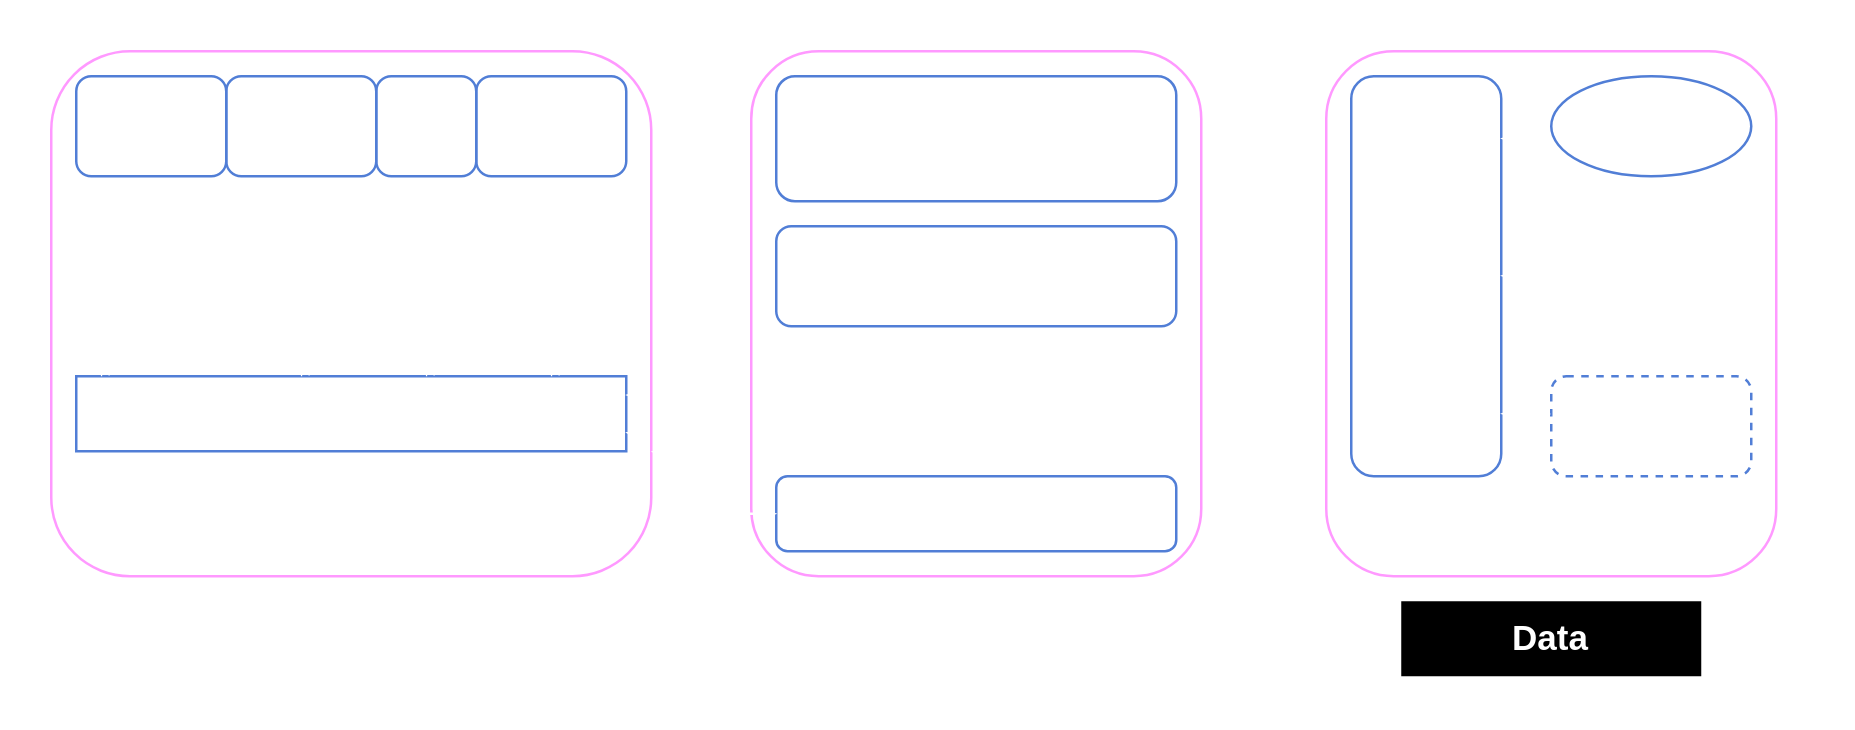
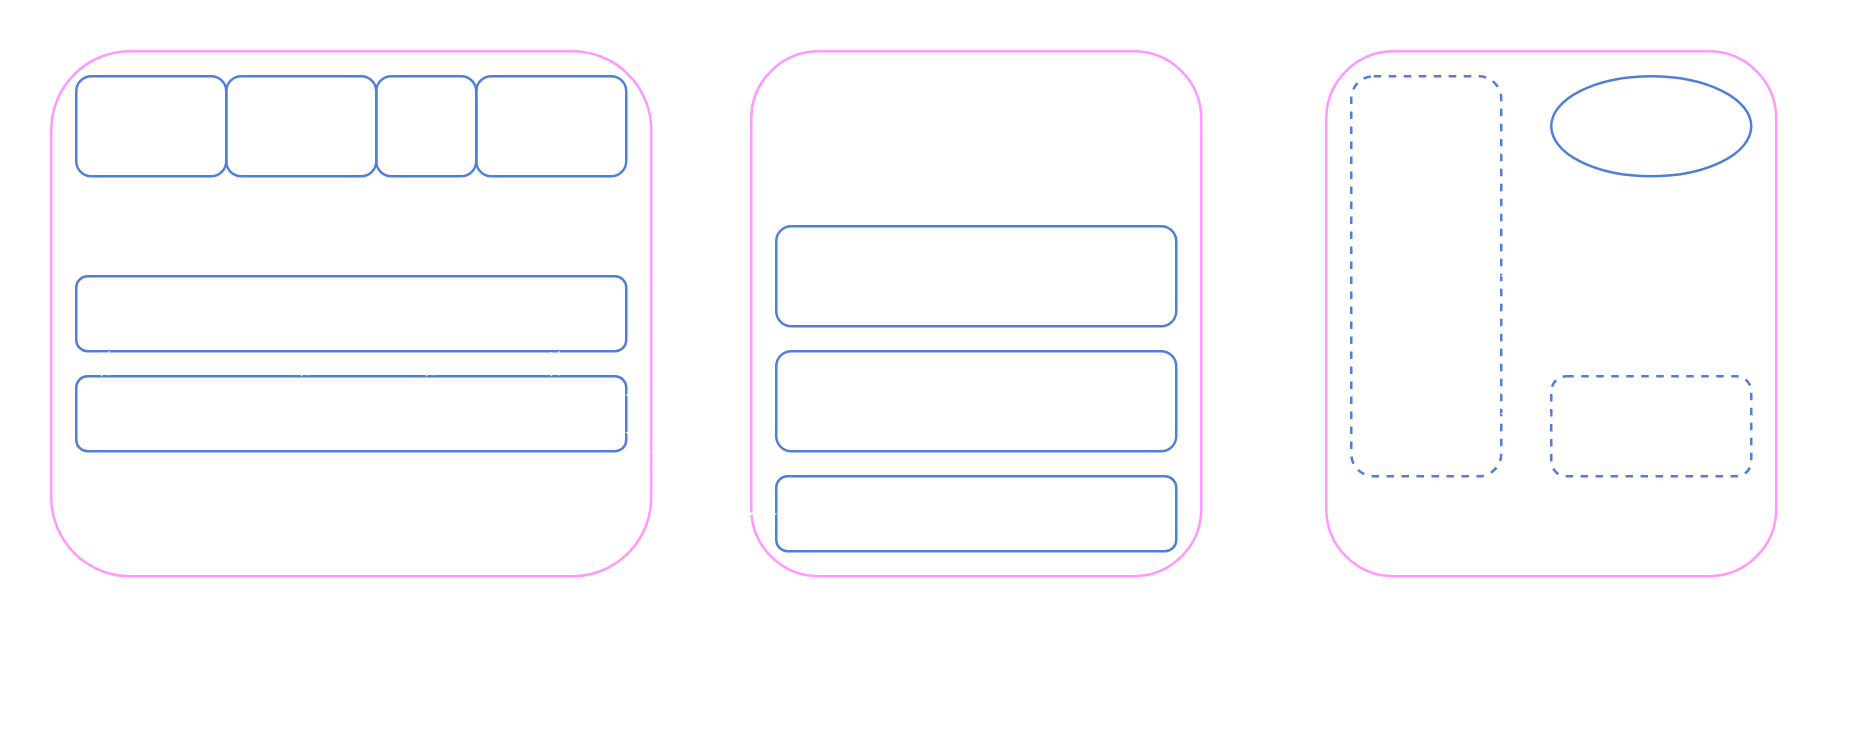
node "Rendering Service": removed
node "Mapping tool": style solid -> dashed
node "Encoder / Decoder": added
node "Telemetry Service": added
node "Real-time transport protocol": shape rectangle -> rounded rectangle
node "Data": removed
